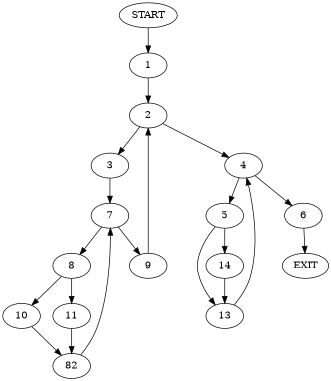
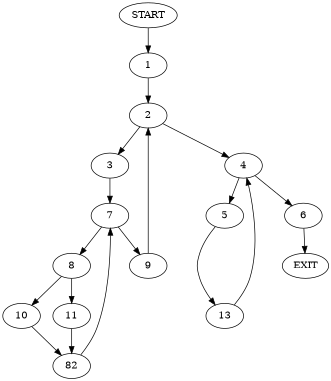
node "14": removed
